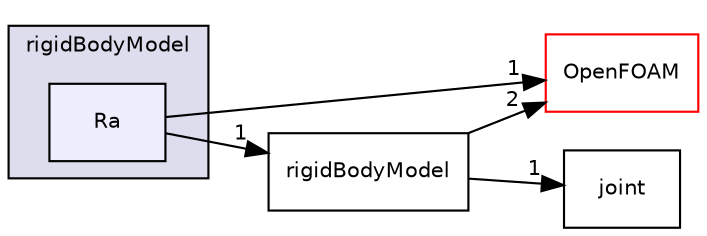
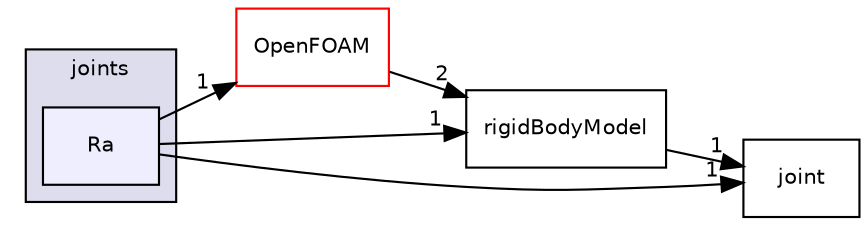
cluster "rigidBodyModel": label "rigidBodyModel" -> "joints"
edge "rigidBodyModel" -> "OpenFOAM": reversed
edge "Ra" -> "joint": added
